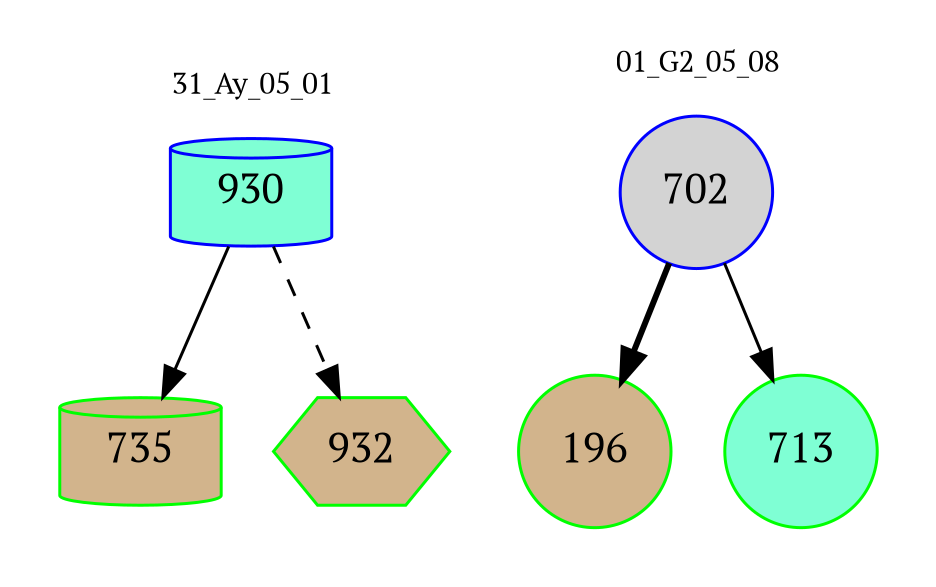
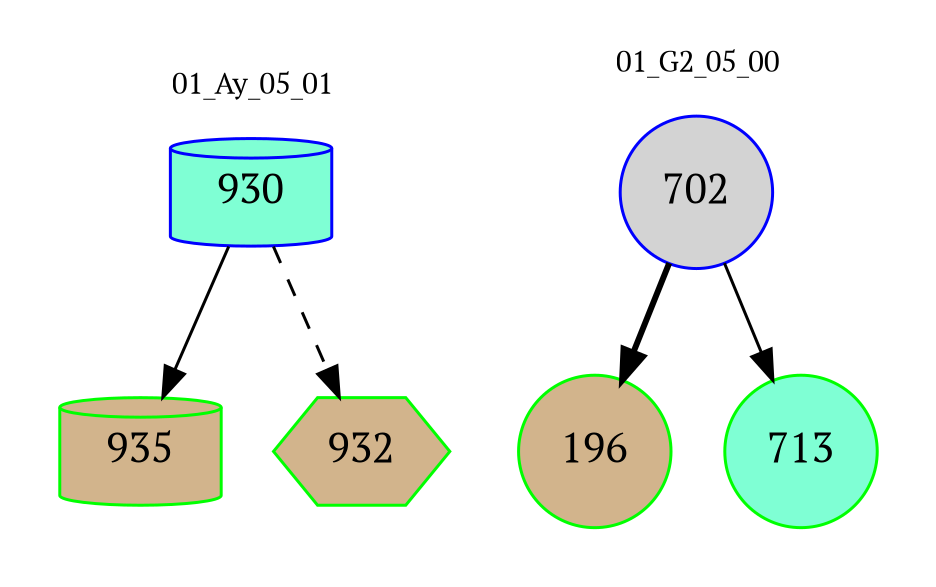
cluster "01_G2_05_08": label "01_G2_05_08" -> "01_G2_05_00"
cluster "31_Ay_05_01": label "31_Ay_05_01" -> "01_Ay_05_01"
node "735": label "735" -> "935"
